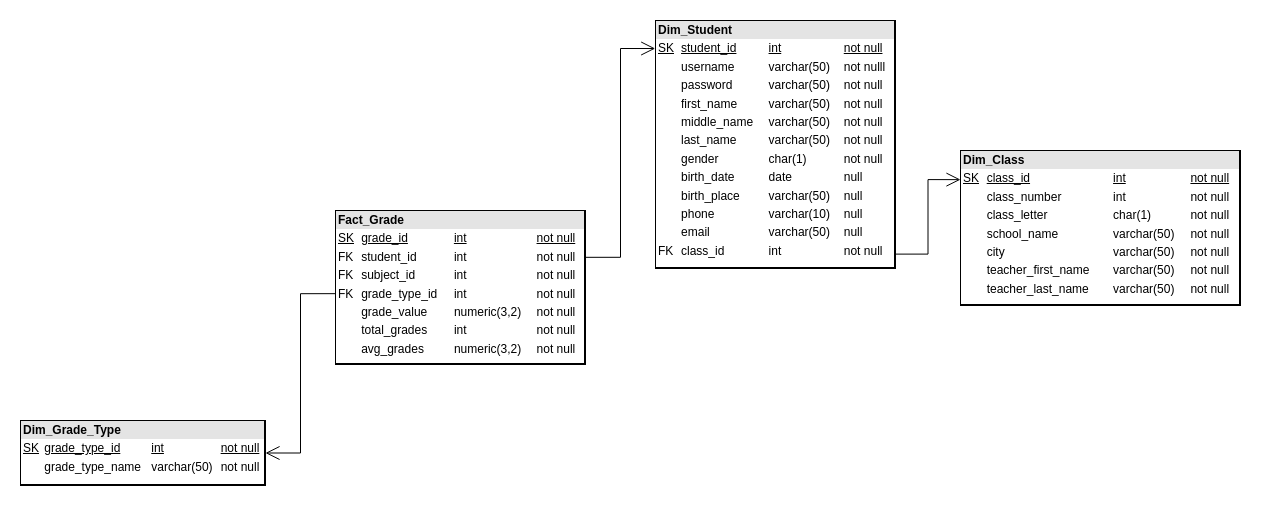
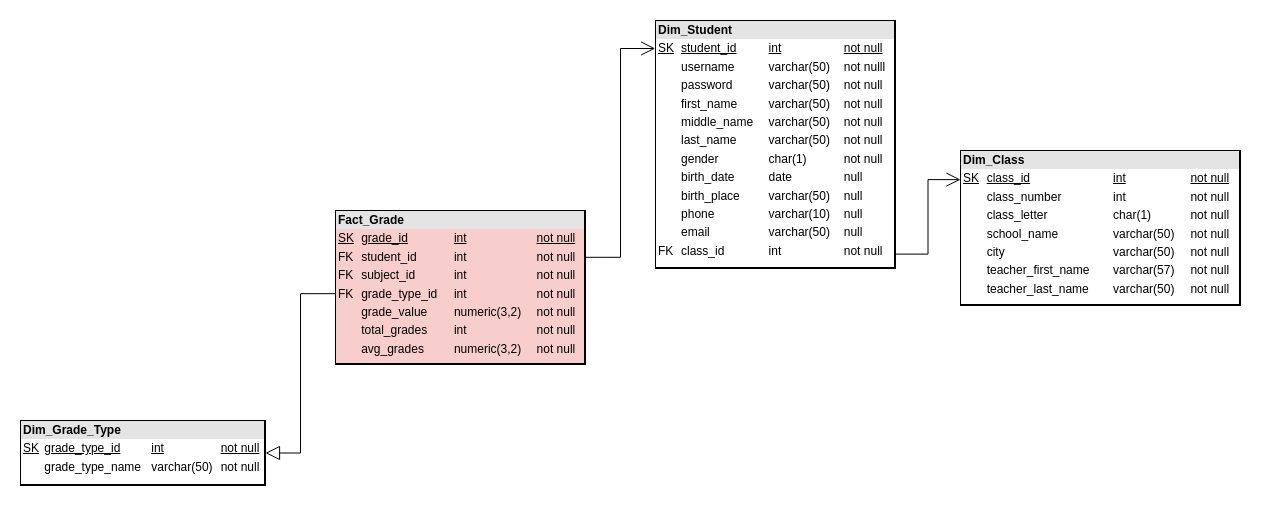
node "Fact_Grade SK grade_id int not null FK student_id int not null FK subject_id int not null FK grade_type_id int not null grade_value numeric(3,2) not null total_grades int not null avg_grades numeric(3,2) not null": fillcolor #ffffff -> #f8cecc
node "Dim_Class SK class_id int not null class_number int not null class_letter char(1) not null school_name varchar(50) not null city varchar(50) not null teacher_first_name varchar(50) not null teacher_last_name varchar(50) not null": label "Dim_Class SK class_id int not null class_number int not null class_letter char(1) not null school_name varchar(50) not null city varchar(50) not null teacher_first_name varchar(50) not null teacher_last_name varchar(50) not null" -> "Dim_Class SK class_id int not null class_number int not null class_letter char(1) not null school_name varchar(50) not null city varchar(50) not null teacher_first_name varchar(57) not null teacher_last_name varchar(50) not null"
edge "Fact_Grade SK grade_id int not null FK student_id int not null FK subject_id int not null FK grade_type_id int not null grade_value numeric(3,2) not null total_grades int not null avg_grades numeric(3,2) not null" -> "Dim_Grade_Type SK grade_type_id int not null grade_type_name varchar(50) not null": arrowhead open -> block
